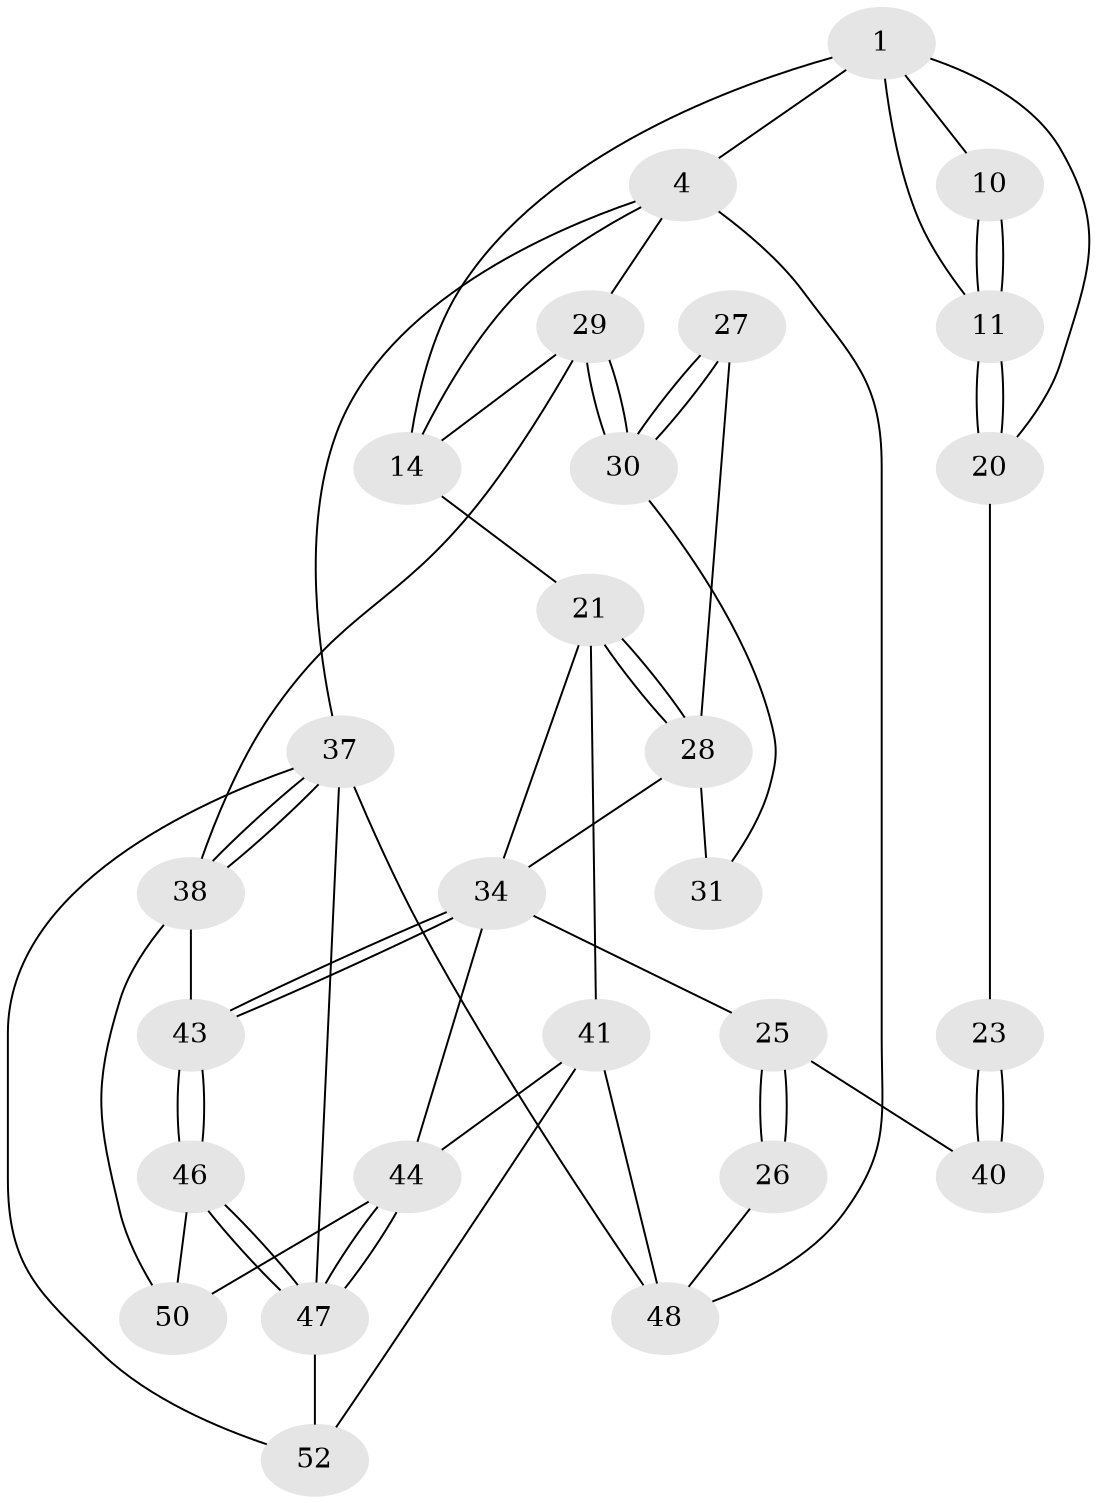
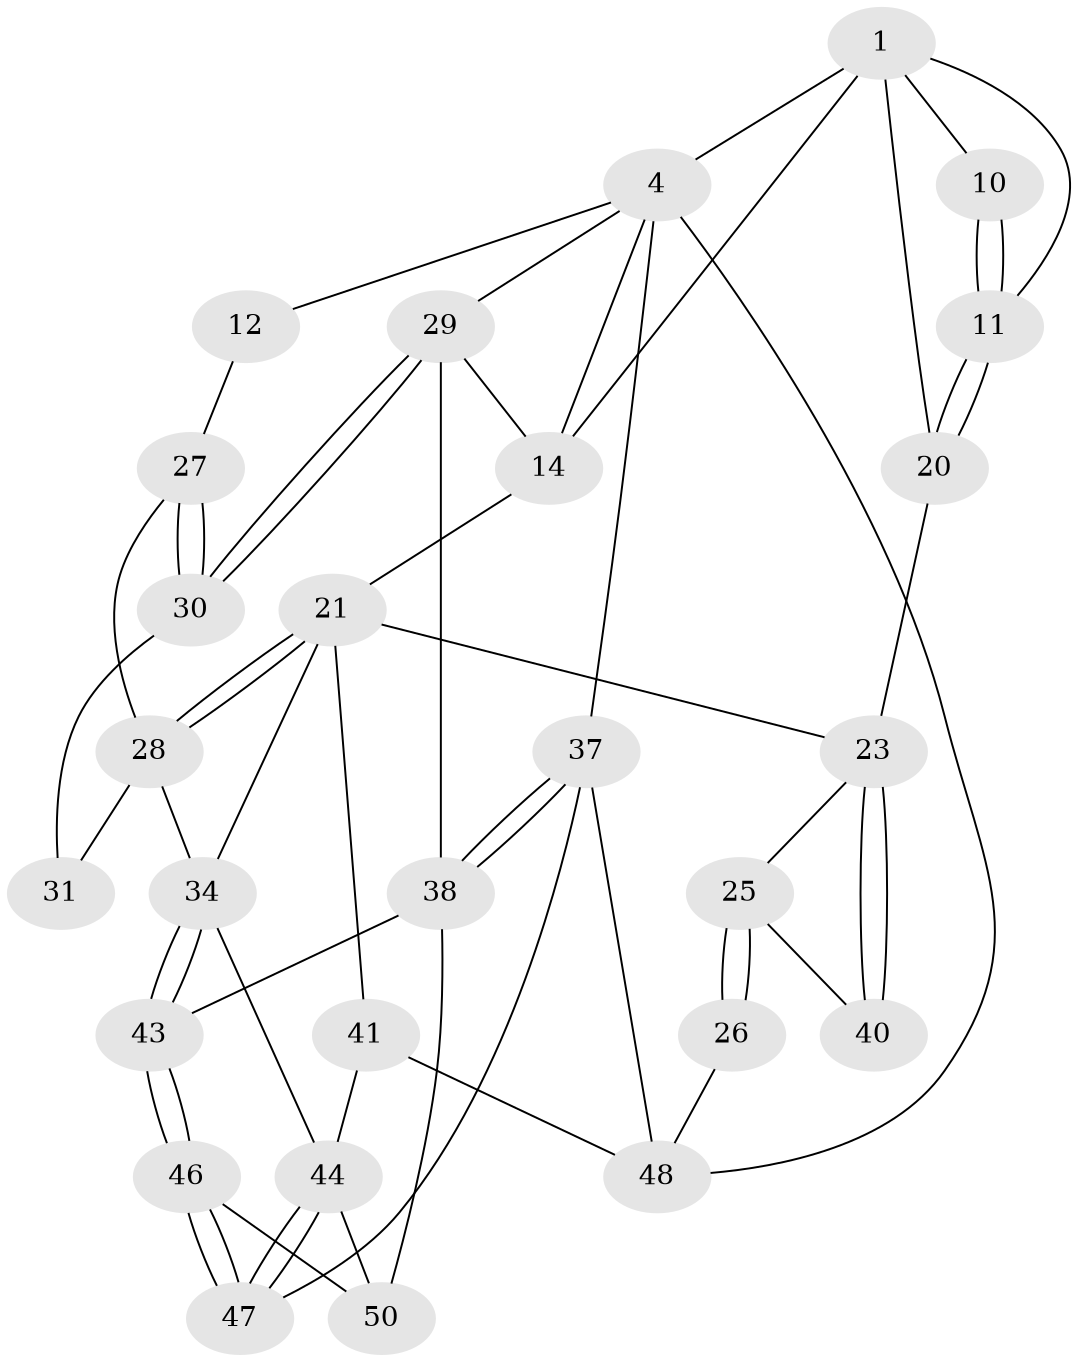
node "12": added
edge "21" -- "23": added
edge "34" -- "25": now "23" -- "25"
node "52": removed
